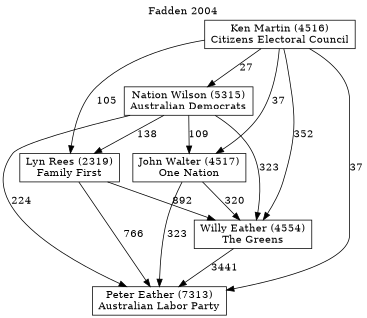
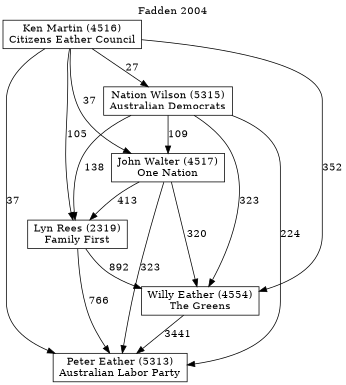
node "Ken Martin (4516) Citizens Electoral Council": label "Ken Martin (4516) Citizens Electoral Council" -> "Ken Martin (4516) Citizens Eather Council"
edge "John Walter (4517) One Nation" -> "Lyn Rees (2319) Family First": added, label "413"
node "Peter Eather (7313) Australian Labor Party": label "Peter Eather (7313) Australian Labor Party" -> "Peter Eather (5313) Australian Labor Party"
